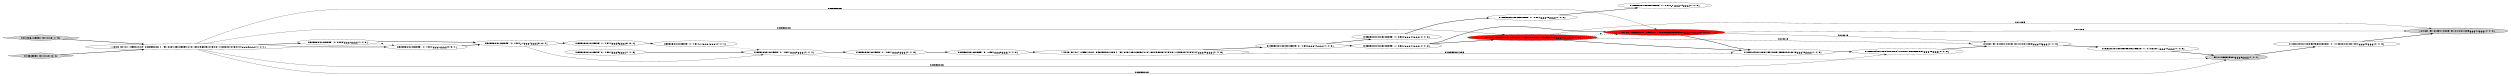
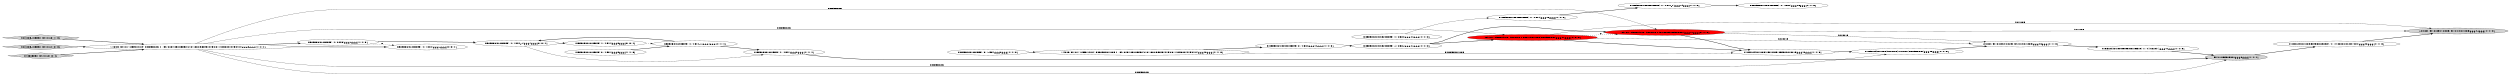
node "expectedTranspose.addEdge(N1,N1,E11)@@@15@@@['1', '1', '0']": added
edge "expectedTranspose.addEdge(N1,N3,E31)@@@12@@@['1', '1', '0']" -> "expectedTranspose.addEdge(N2,N1,E12)@@@13@@@['1', '1', '0']": style bold -> solid
edge "expectedTranspose.addEdge(N3,N1,E13)@@@11@@@['1', '1', '0']" -> "expectedTranspose.addEdge(N1,N3,E31)@@@12@@@['1', '1', '0']": removed
edge "directedGraph.addEdge(N1,N2,E12)@@@5@@@['0', '0', '1']" -> "directedGraph.addEdge(N1,N1,E11_A)@@@6@@@['1', '1', '1']": style bold -> dashed
edge "directedGraph.addEdge(N1,N1,E11)@@@4@@@['0', '0', '1']" -> "directedGraph.addEdge(N1,N2,E12_A)@@@7@@@['0', '0', '1']": now "directedGraph.addEdge(N1,N1,E11_A)@@@6@@@['1', '1', '1']" -> "directedGraph.addEdge(N1,N2,E12_A)@@@7@@@['0', '0', '1']"
node "transpose_directedNetwork['1', '0', '0']": added
edge "directedGraph.addEdge(N1,N1,E11_A)@@@6@@@['1', '1', '1']" -> "directedGraph.addEdge(N2,N1,E21)@@@8@@@['1', '1', '1']": style dashed -> bold
edge "directedGraph.addEdge(N3,N1,E31)@@@5@@@['1', '1', '0']" -> "directedGraph.addEdge(N2,N1,E21)@@@8@@@['1', '1', '1']": now "directedGraph.addEdge(N3,N1,E31)@@@5@@@['1', '1', '0']" -> "directedGraph.addEdge(N1,N1,E11_A)@@@6@@@['1', '1', '1']"
node "directedGraph.addEdge(N1,N1,E11)@@@8@@@['1', '1', '0']": removed
edge "directedGraph.addEdge(N2,N1,E21)@@@8@@@['1', '1', '1']" -> "return directedGraph@@@9@@@['1', '1', '1']": style dashed -> bold
